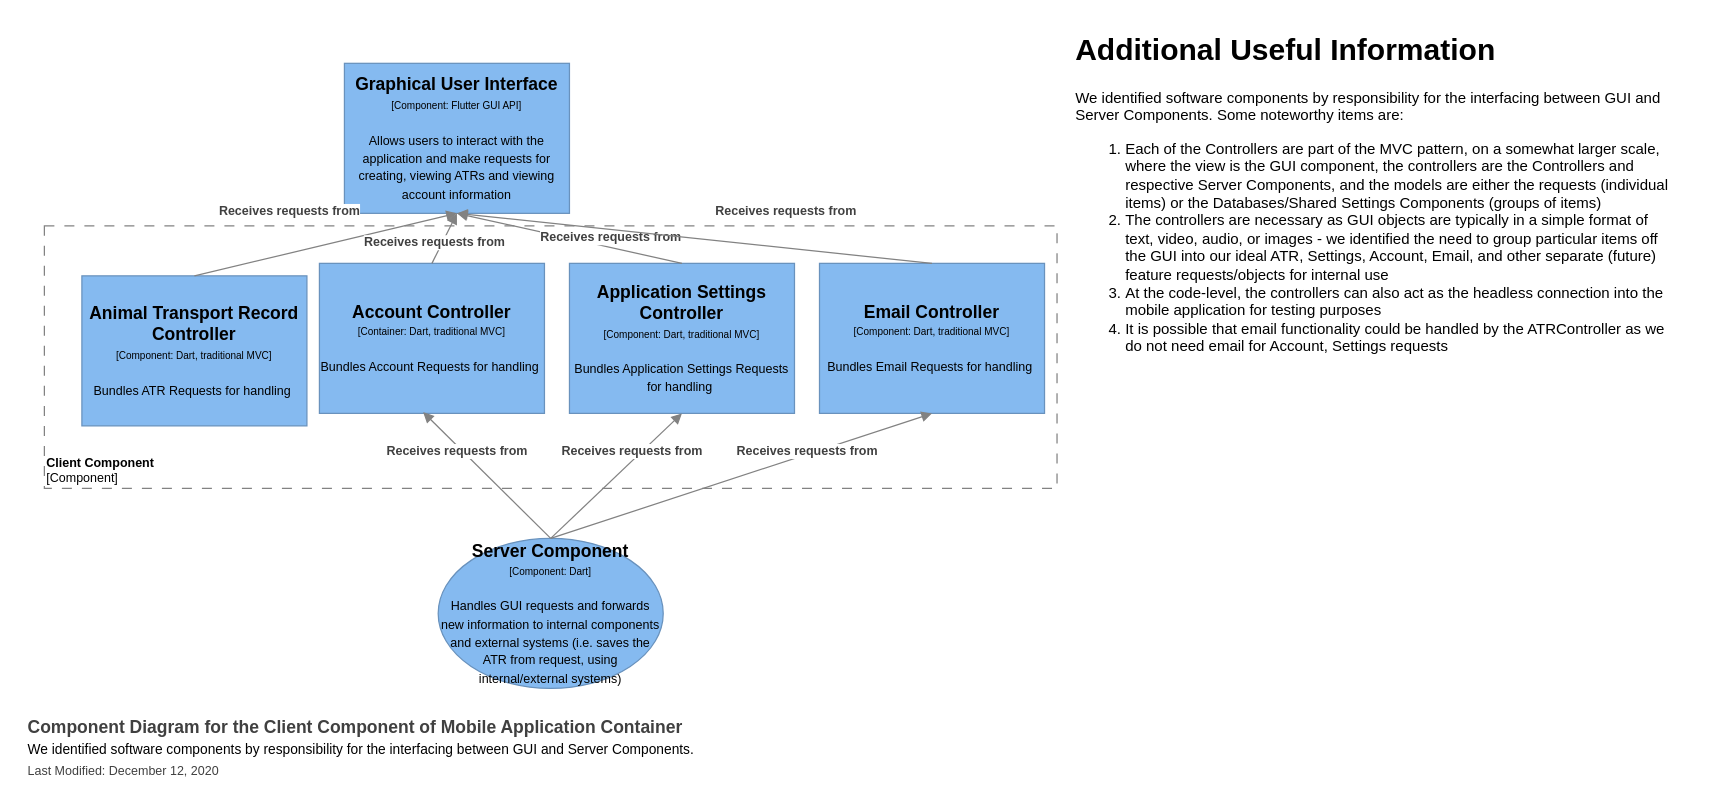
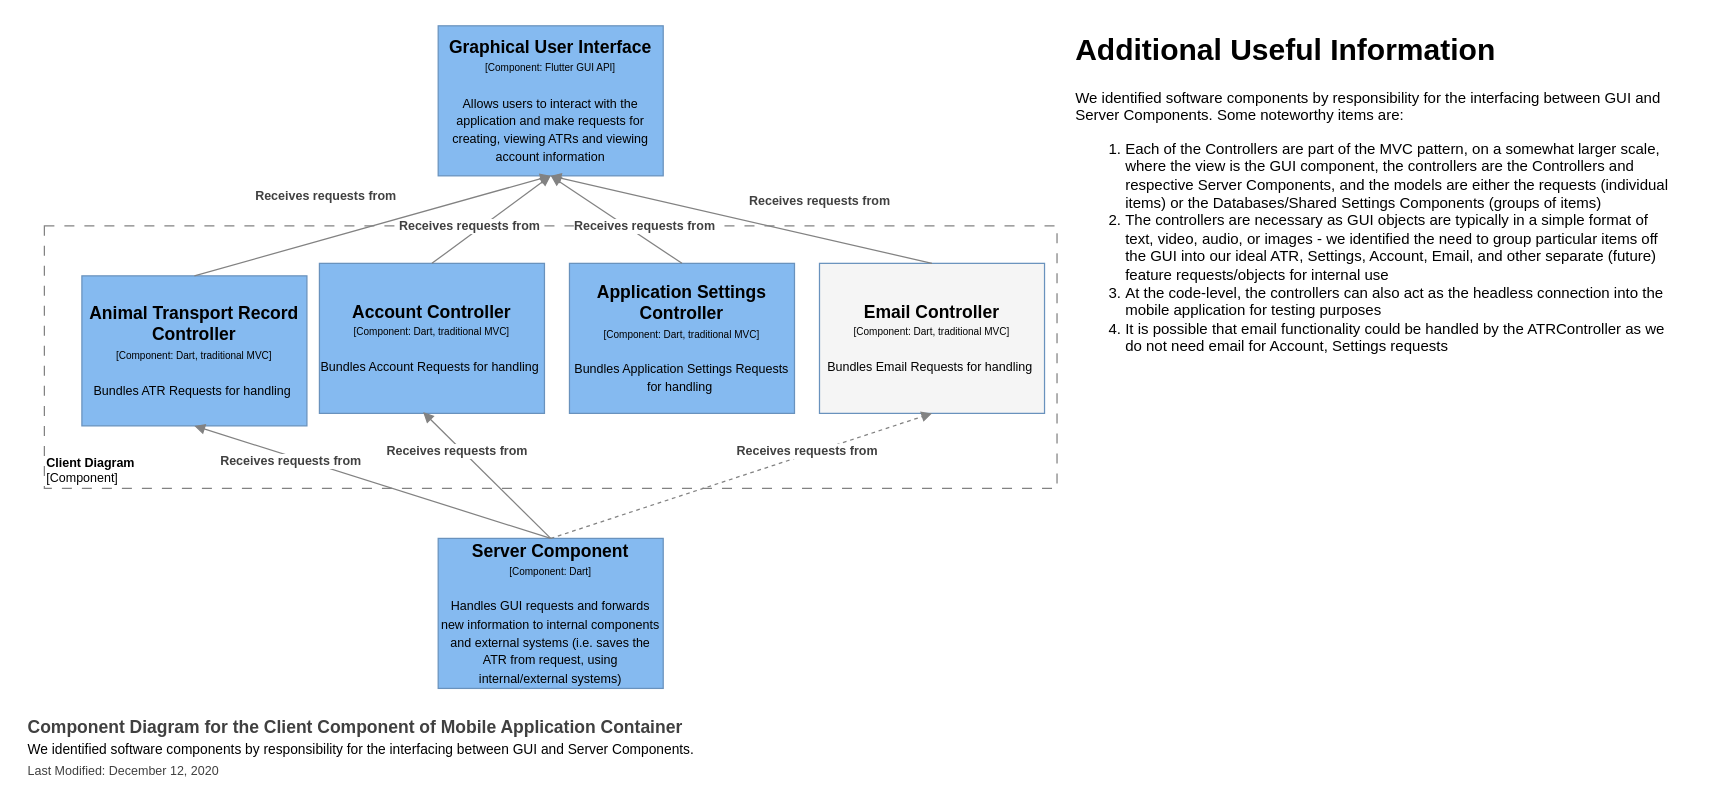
node "Graphical User Interface [Component: Flutter GUI API] Allows users to interact with the application and make requests for creating, viewing ATRs and viewing account information": moved (457, 138) -> (551, 101)
node "Account Controller [Container: Dart, traditional MVC] Bundles Account Requests for handling": label "Account Controller [Container: Dart, traditional MVC] Bundles Account Requests for handling" -> "Account Controller [Component: Dart, traditional MVC] Bundles Account Requests for handling"
node "Email Controller [Component: Dart, traditional MVC] Bundles Email Requests for handling": fillcolor #85baf0 -> #f5f5f5
node "Client Component[Component]": label "Client Component[Component]" -> "Client Diagram[Component]"
edge "Server Component [Component: Dart] Handles GUI requests and forwards new information to internal components and external systems (i.e. saves the ATR from request, using internal/external systems)" -> "Application Settings Controller [Component: Dart, traditional MVC] Bundles Application Settings Requests for handling": removed, label "Receives requests from"
edge "Server Component [Component: Dart] Handles GUI requests and forwards new information to internal components and external systems (i.e. saves the ATR from request, using internal/external systems)" -> "Animal Transport Record Controller [Component: Dart, traditional MVC] Bundles ATR Requests for handling": added, label "Receives requests from"
edge "Server Component [Component: Dart] Handles GUI requests and forwards new information to internal components and external systems (i.e. saves the ATR from request, using internal/external systems)" -> "Email Controller [Component: Dart, traditional MVC] Bundles Email Requests for handling": style solid -> dashed
node "Server Component [Component: Dart] Handles GUI requests and forwards new information to internal components and external systems (i.e. saves the ATR from request, using internal/external systems)": shape ellipse -> rectangle
